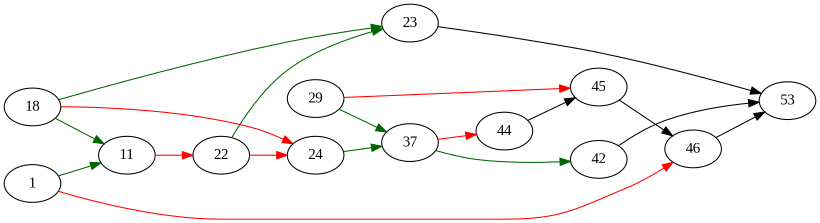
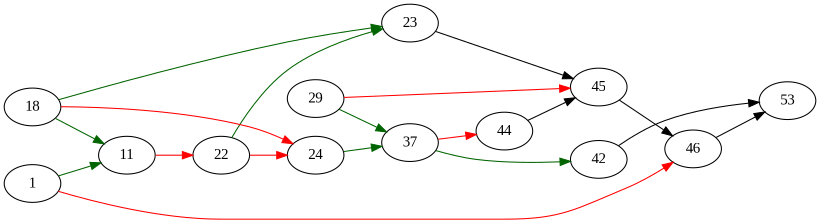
edge "23" -> "53": now "23" -> "45"
